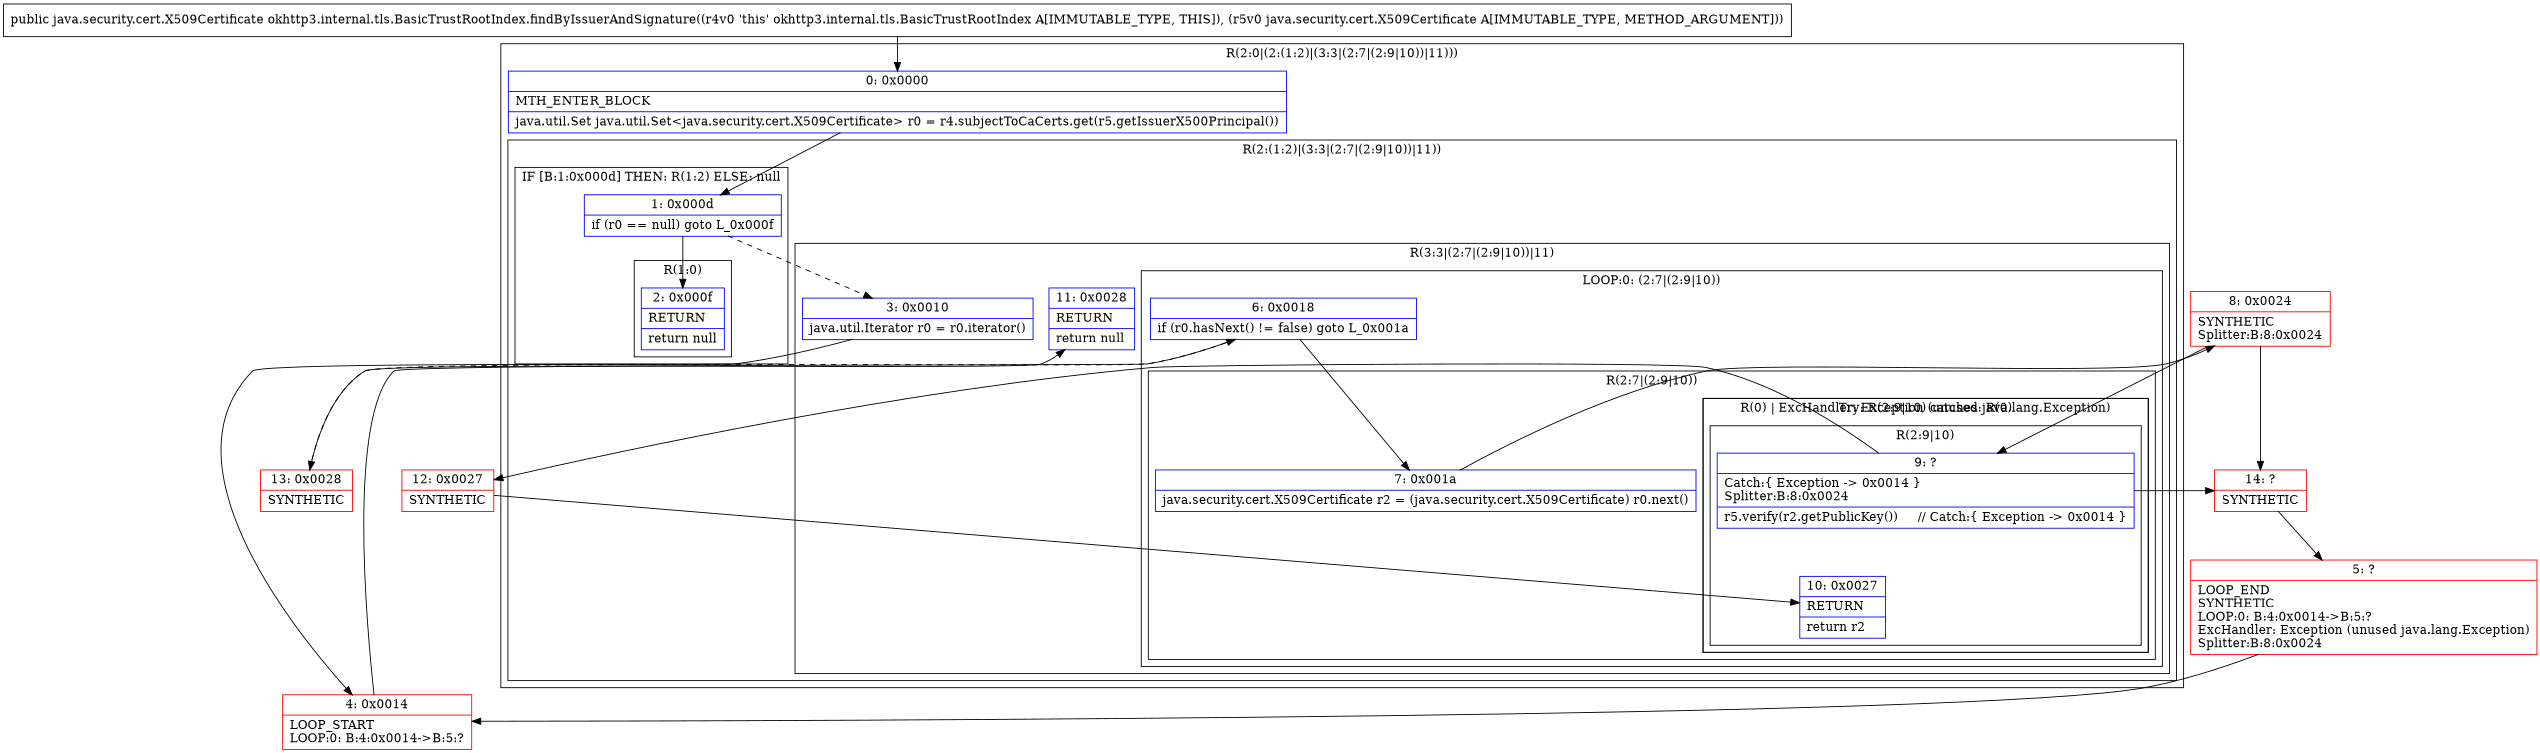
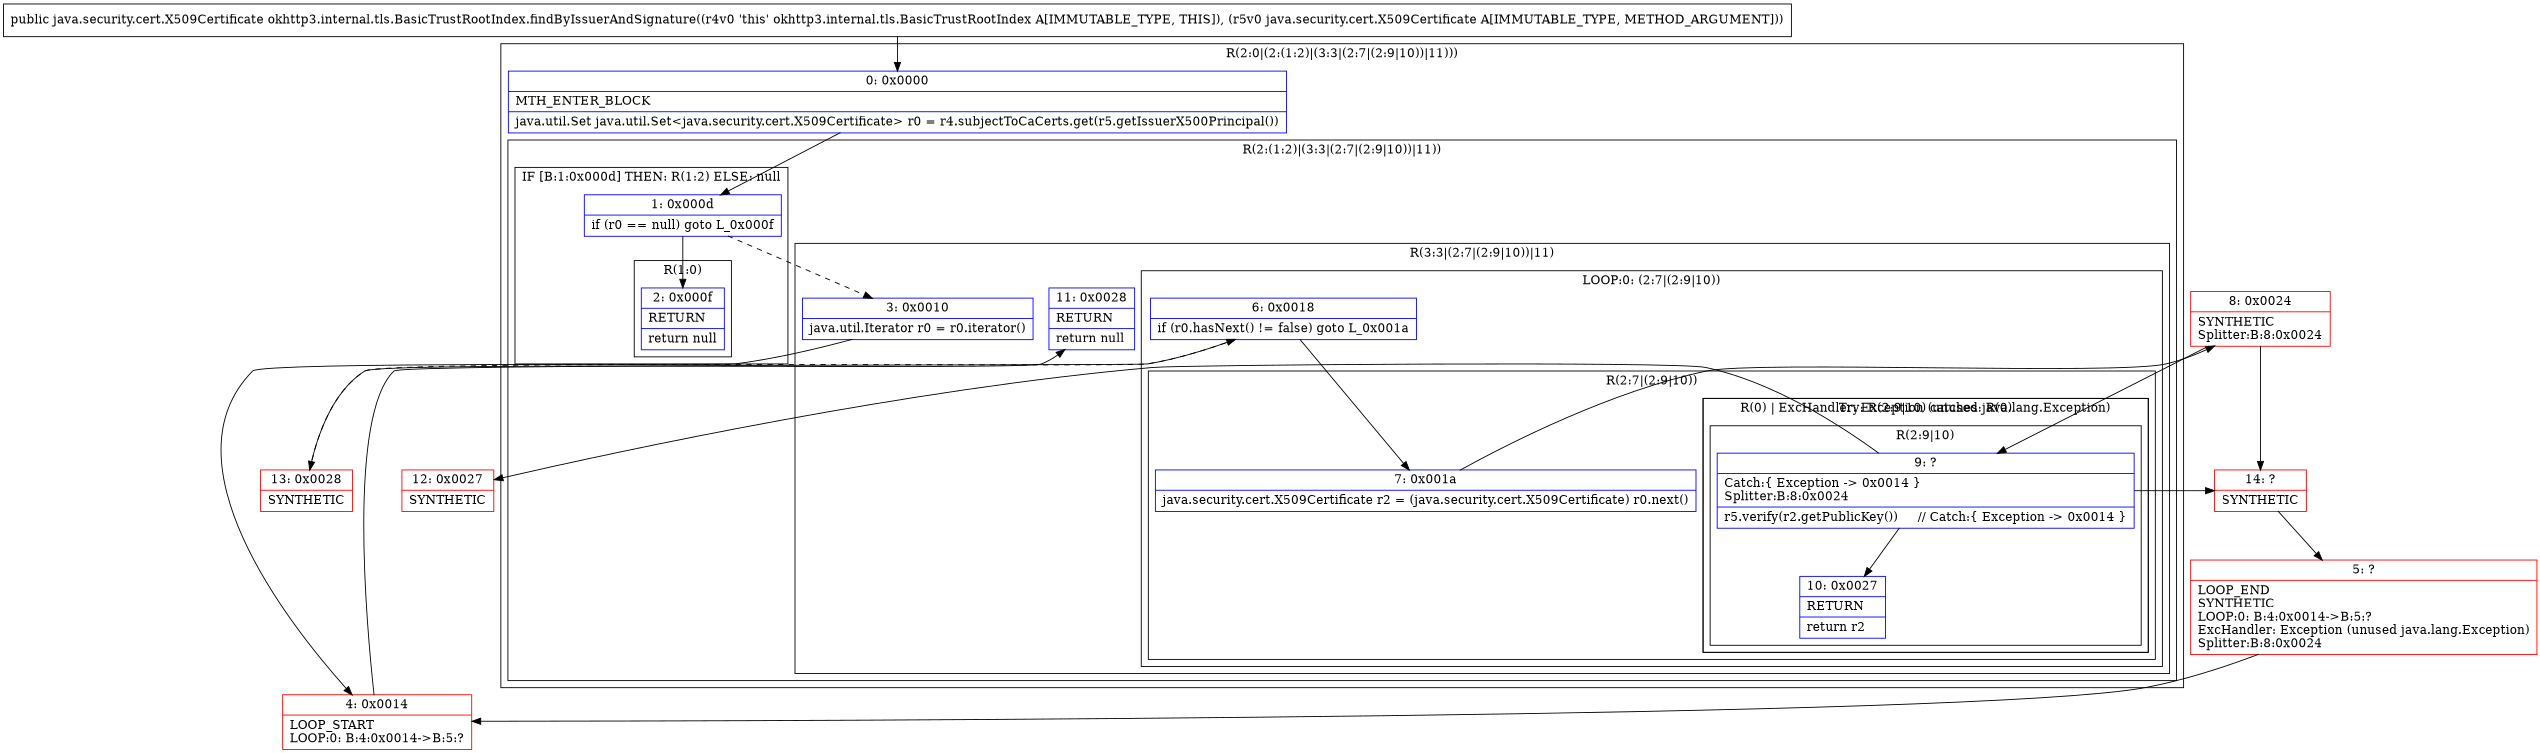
edge "12: 0x0027" -> "10: 0x0027": now "9: ?" -> "10: 0x0027"
